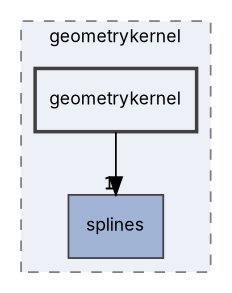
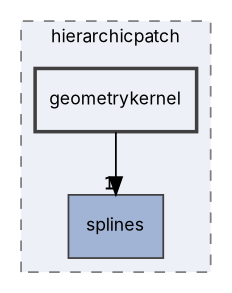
cluster "geometrykernel": label "geometrykernel" -> "hierarchicpatch"
